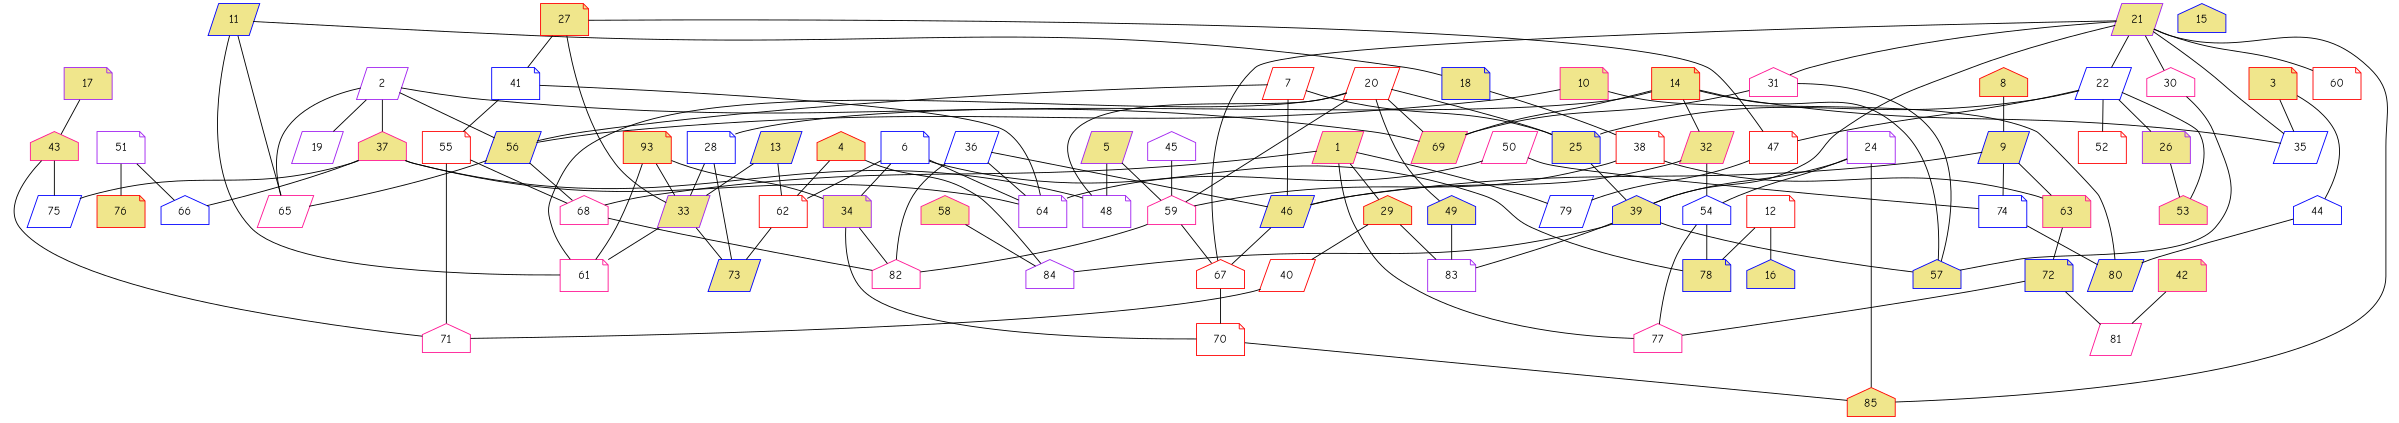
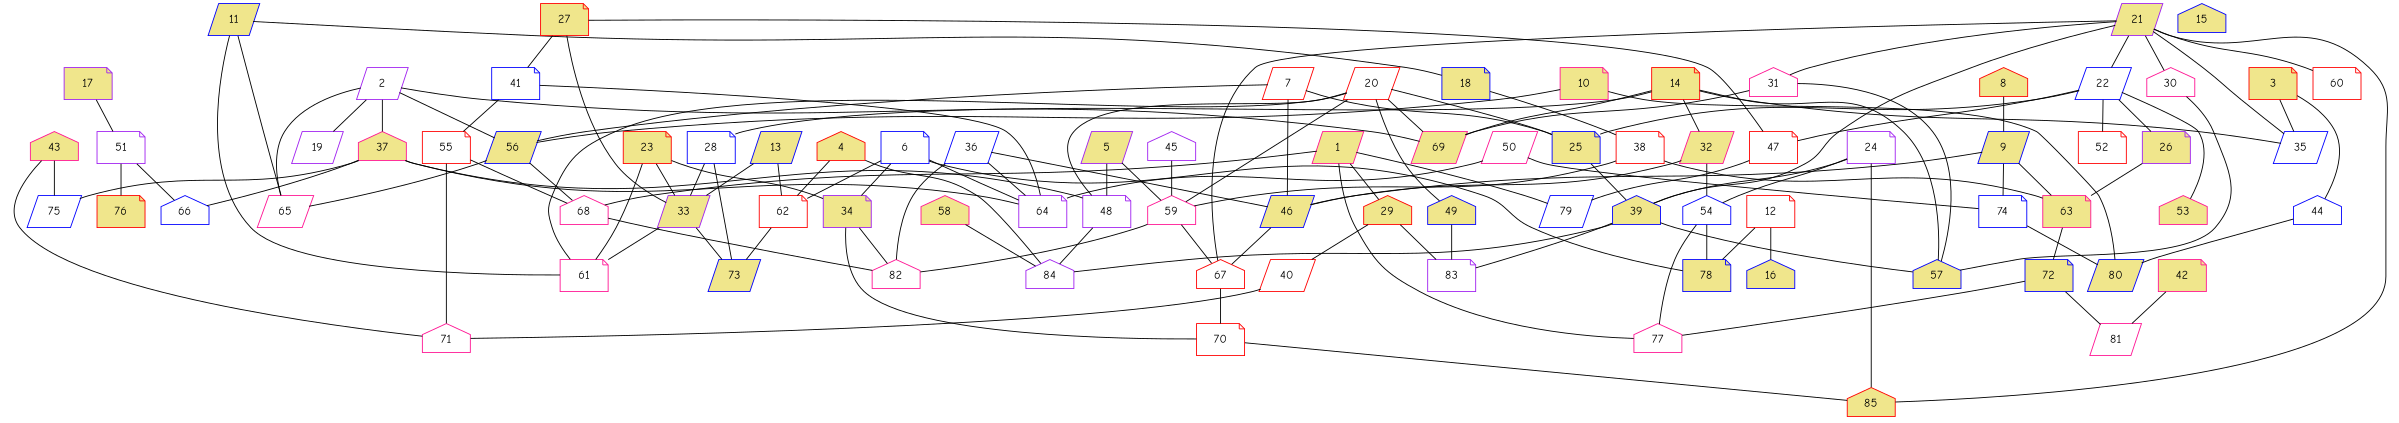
edge "17" -- "43": now "17" -- "51"
node "93": label "93" -> "23"
edge "26" -- "53": now "26" -- "63"
edge "48" -- "84": added
